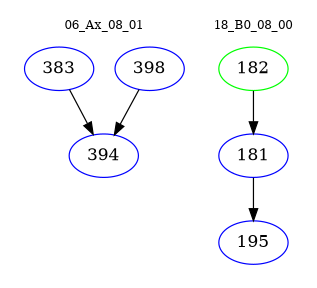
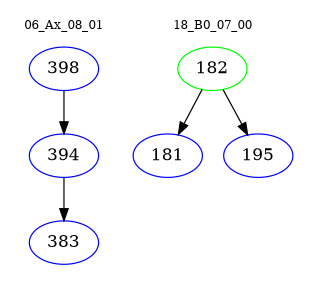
cluster "18_B0_08_00": label "18_B0_08_00" -> "18_B0_07_00"
edge "383" -> "394": reversed
edge "181" -> "195": now "182" -> "195"
